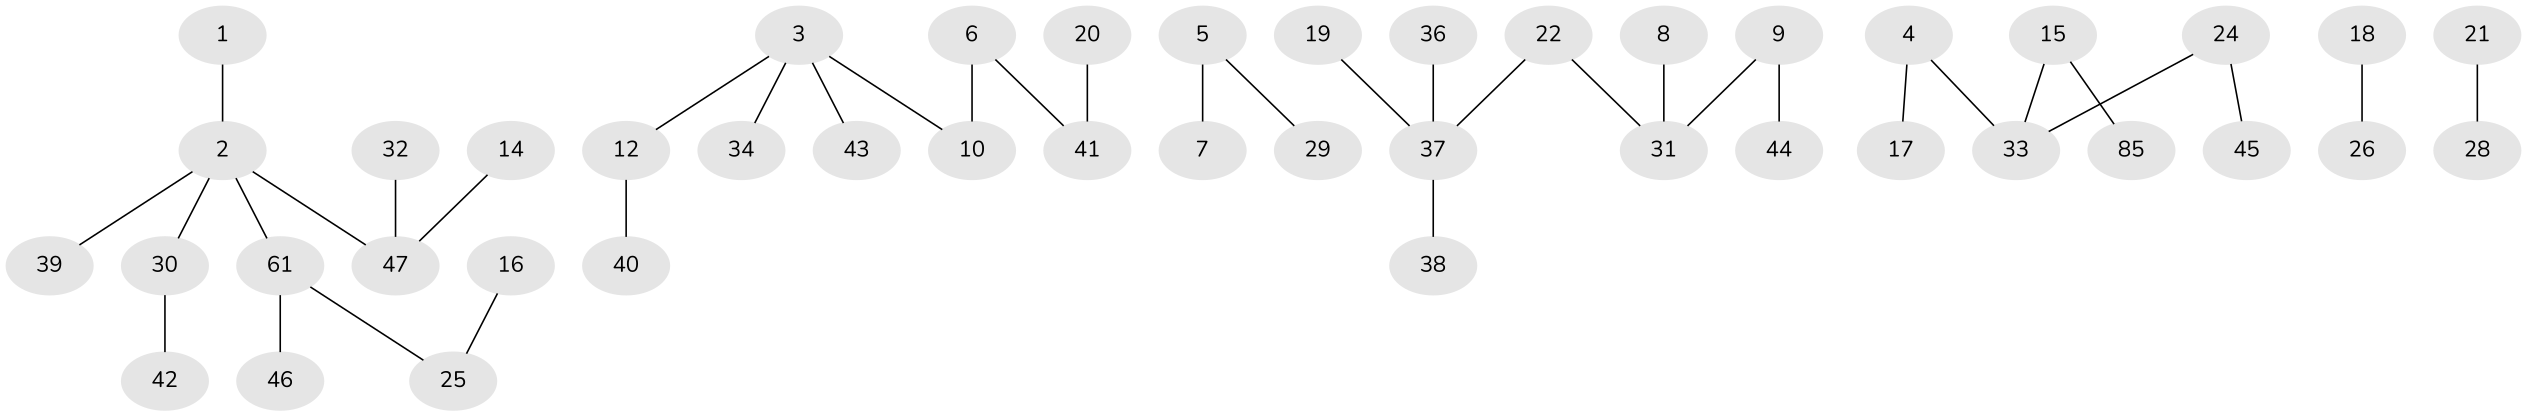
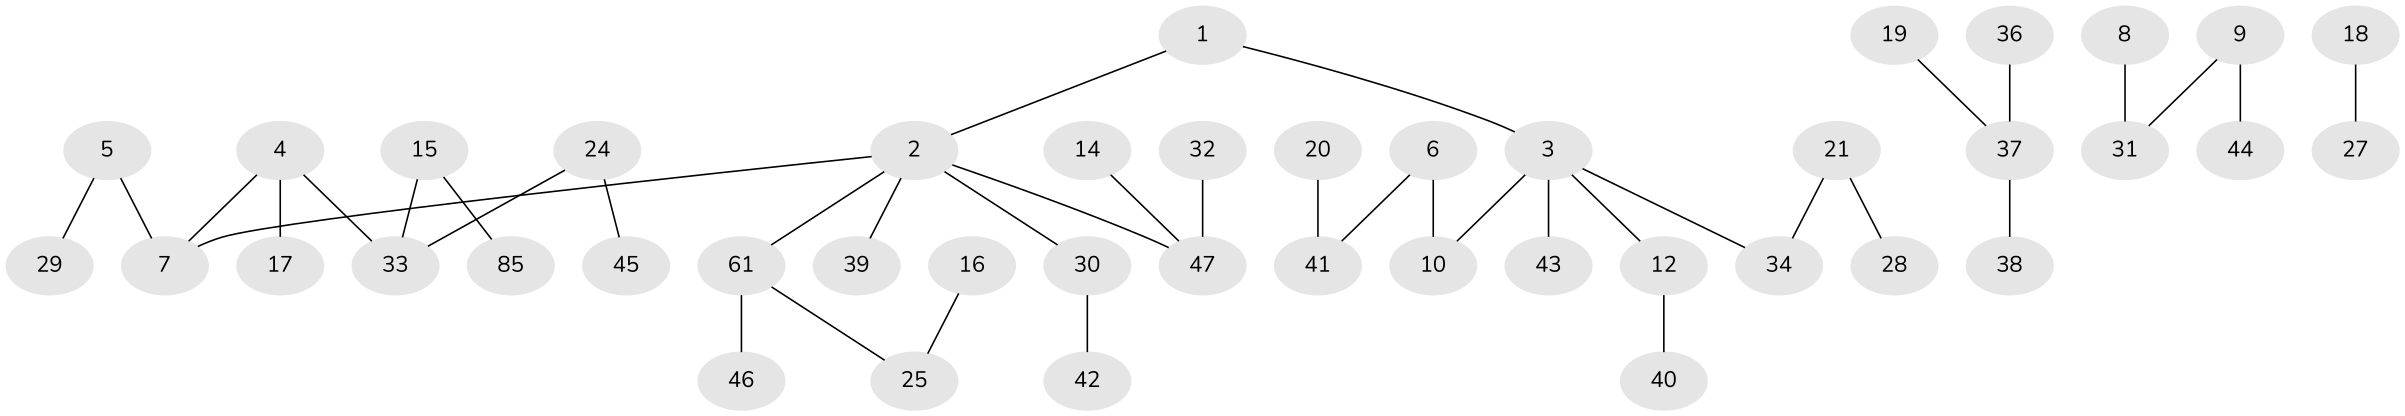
node "22": removed
edge "1" -- "3": added
node "26": label "26" -> "27"
edge "2" -- "7": added
edge "4" -- "7": added
edge "21" -- "34": added
